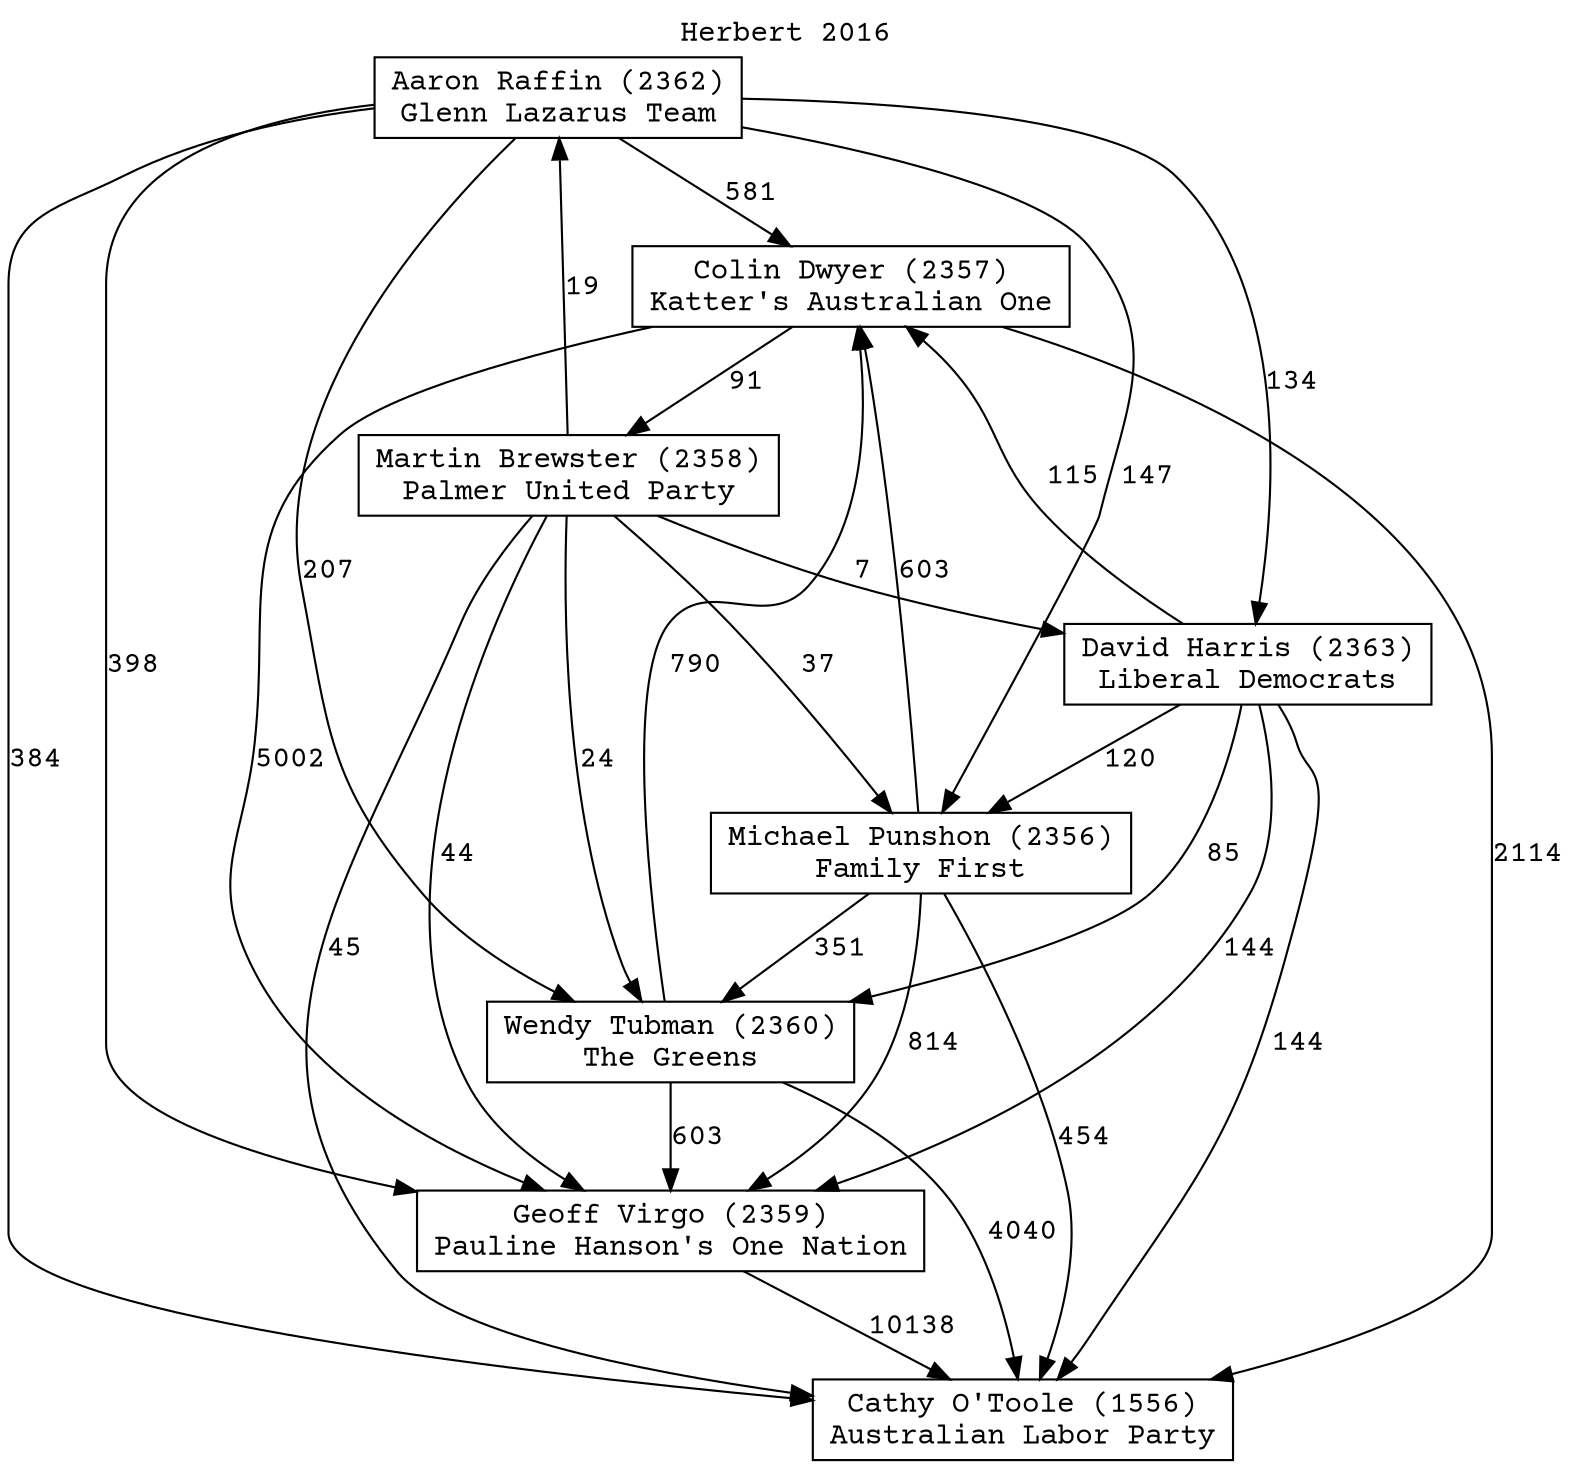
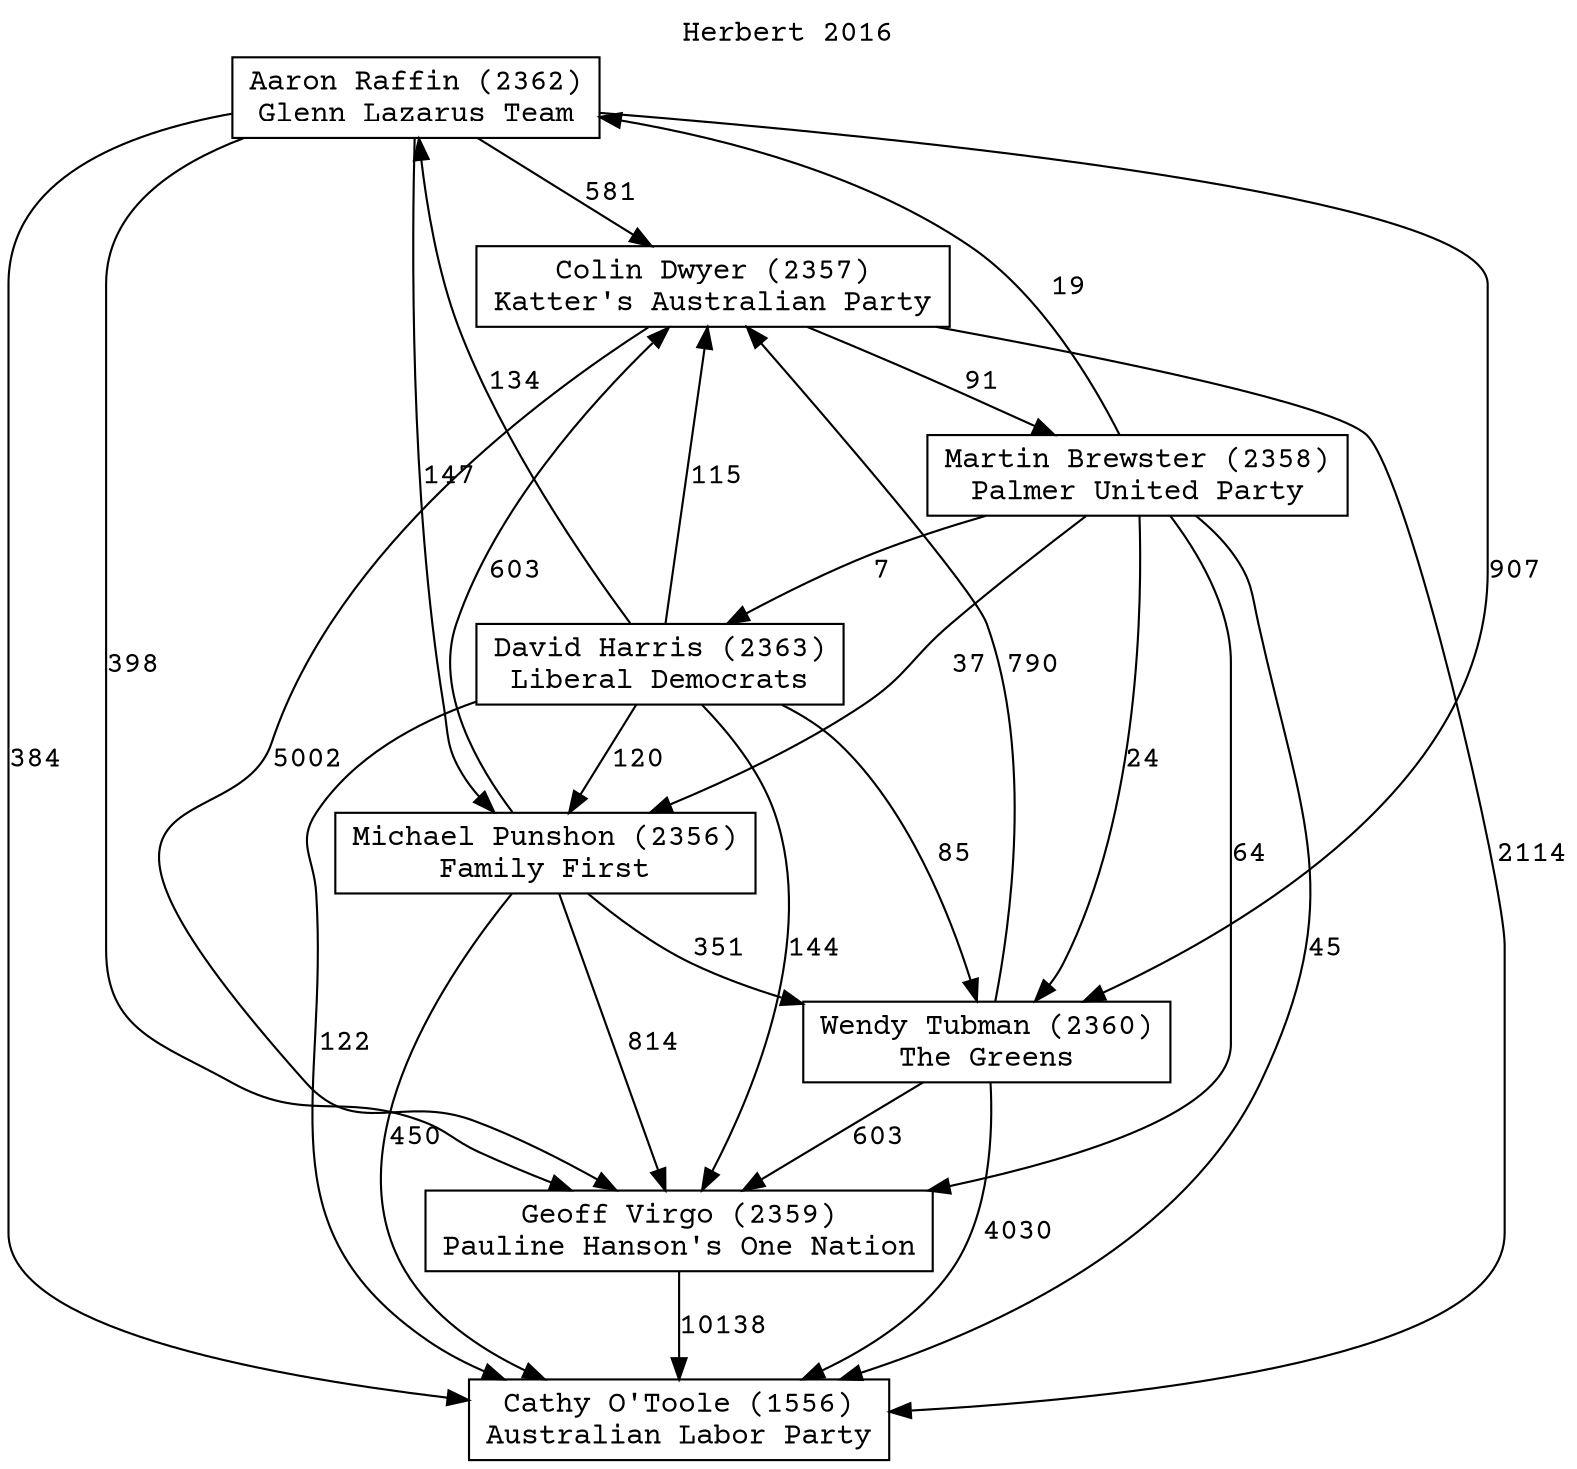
edge "Aaron Raffin (2362) Glenn Lazarus Team" -> "David Harris (2363) Liberal Democrats": reversed
node "Colin Dwyer (2357) Katter's Australian One": label "Colin Dwyer (2357) Katter's Australian One" -> "Colin Dwyer (2357) Katter's Australian Party"
edge "Aaron Raffin (2362) Glenn Lazarus Team" -> "Wendy Tubman (2360) The Greens": label "207" -> "907"
edge "Martin Brewster (2358) Palmer United Party" -> "Geoff Virgo (2359) Pauline Hanson's One Nation": label "44" -> "64"
edge "David Harris (2363) Liberal Democrats" -> "Cathy O'Toole (1556) Australian Labor Party": label "144" -> "122"
edge "Michael Punshon (2356) Family First" -> "Cathy O'Toole (1556) Australian Labor Party": label "454" -> "450"
edge "Wendy Tubman (2360) The Greens" -> "Cathy O'Toole (1556) Australian Labor Party": label "4040" -> "4030"
